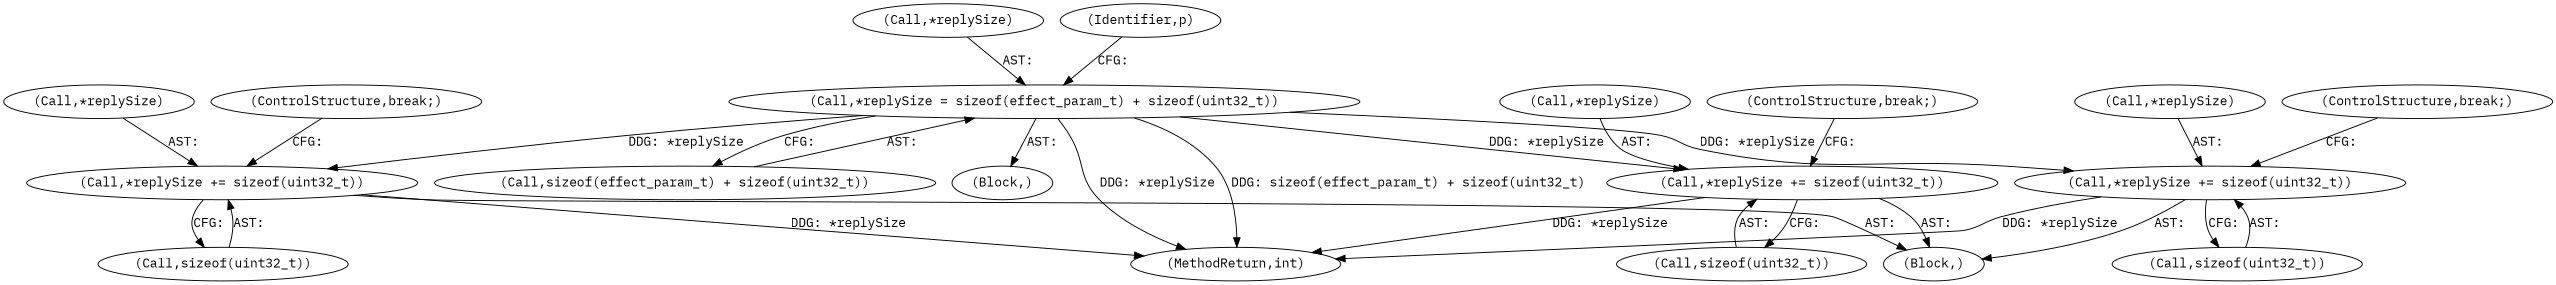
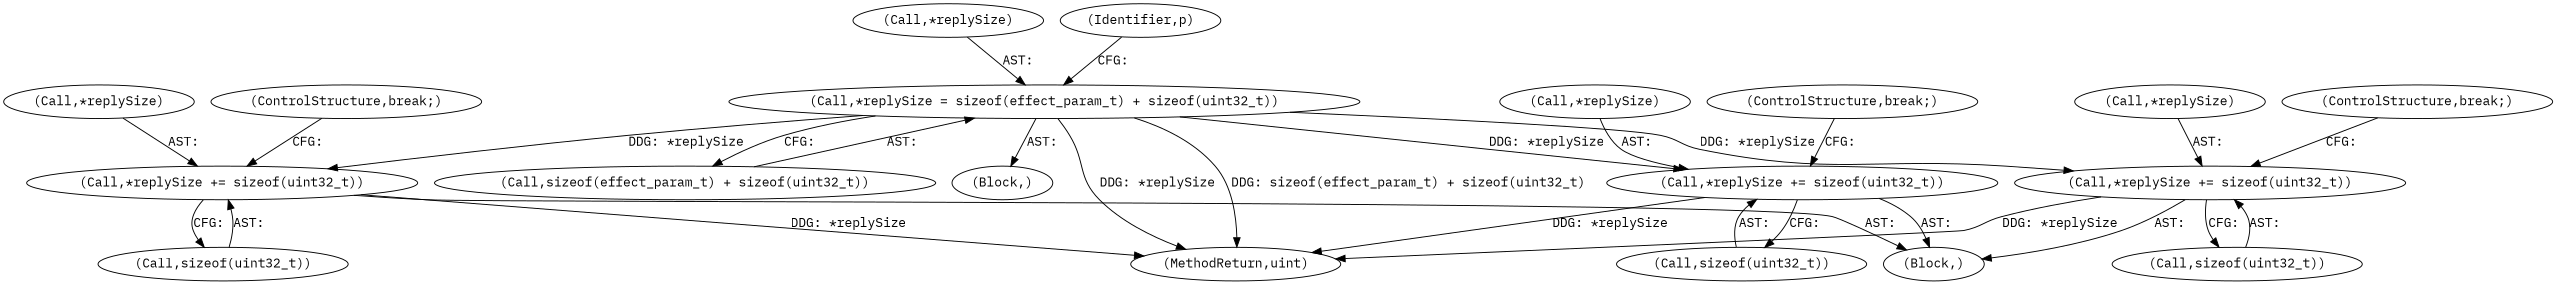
node "(MethodReturn,int)": label "(MethodReturn,int)" -> "(MethodReturn,uint)"
